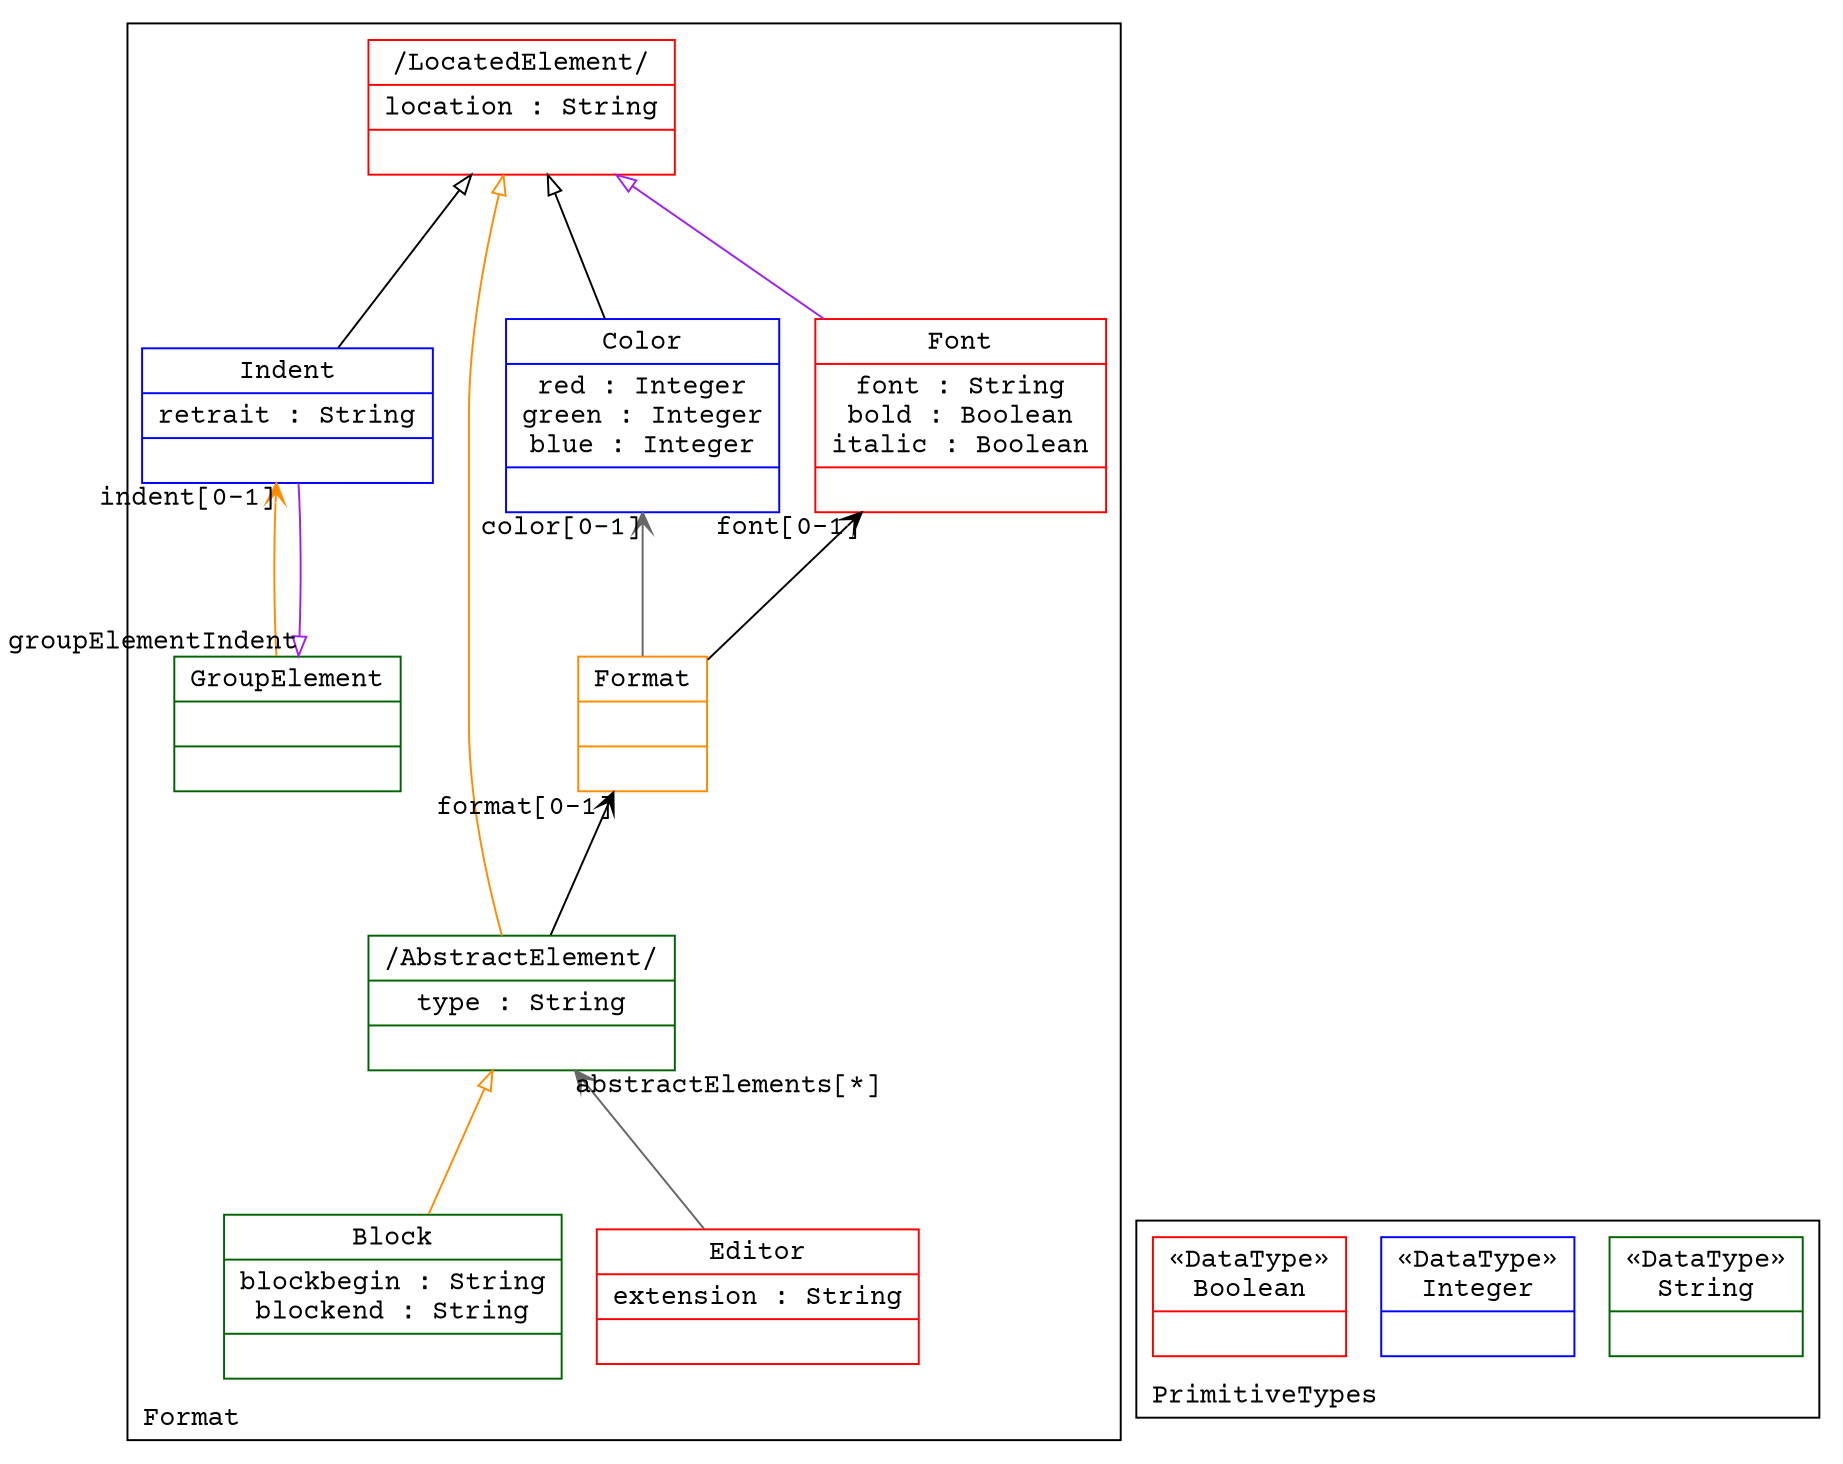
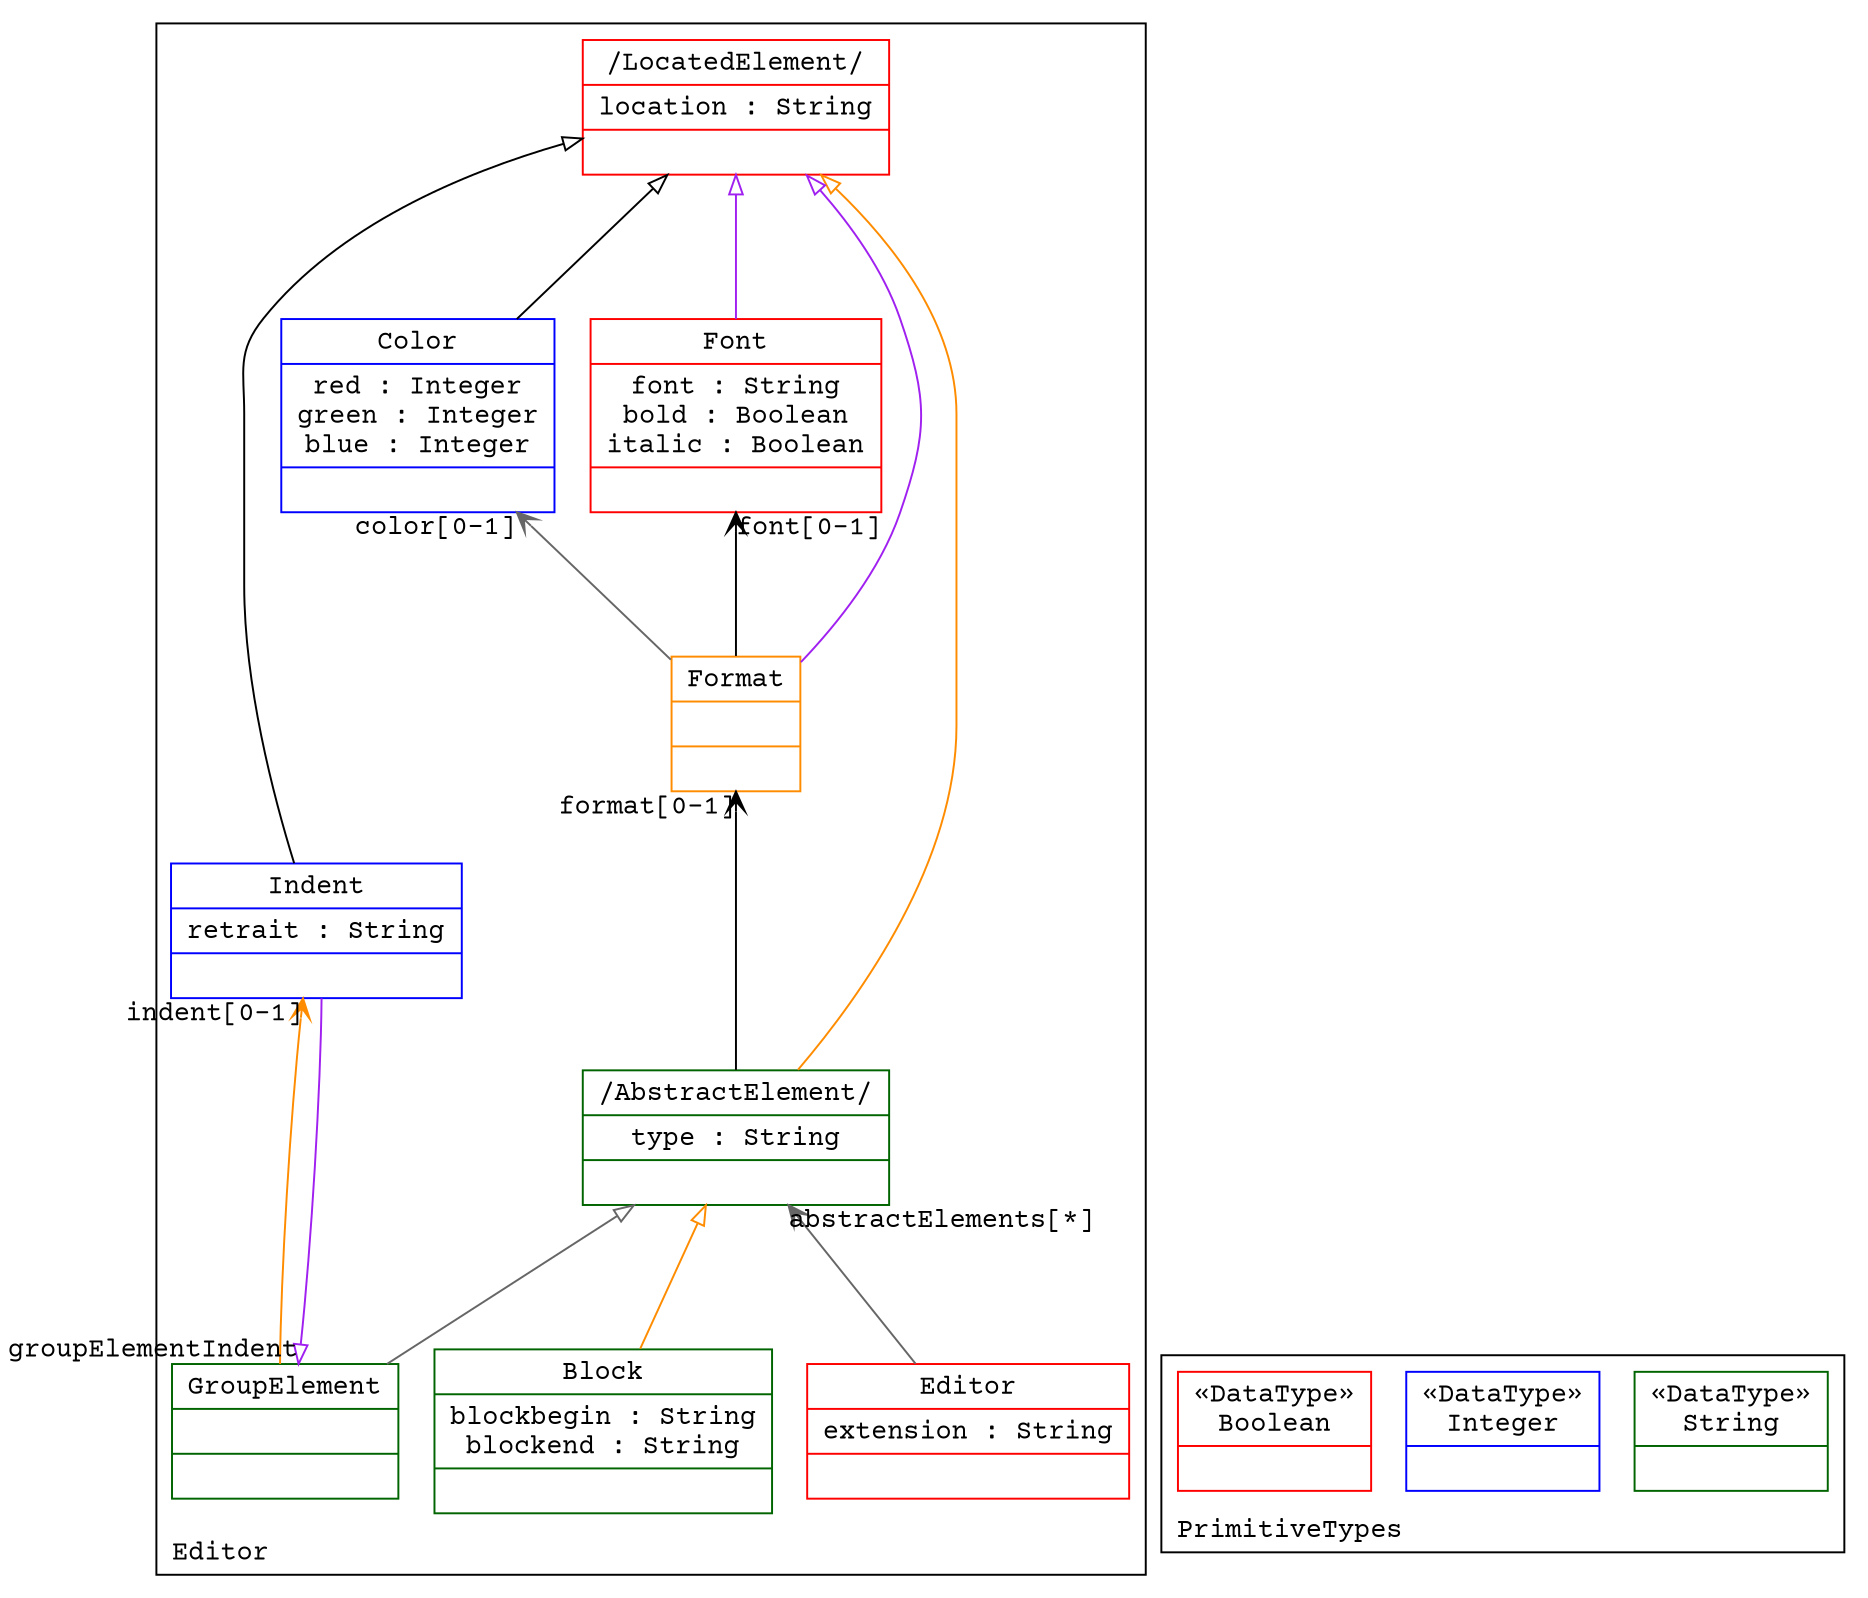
edge "Format" -> "/LocatedElement/": added
edge "GroupElement" -> "/AbstractElement/": added
cluster "Format": label "Format" -> "Editor"
